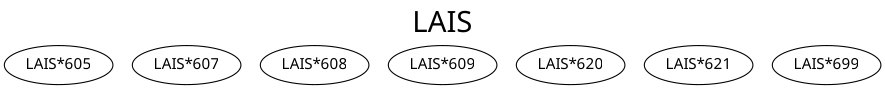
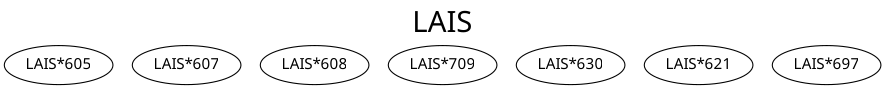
node "LAIS*609": label "LAIS*609" -> "LAIS*709"
node "LAIS*620": label "LAIS*620" -> "LAIS*630"
node "LAIS*699": label "LAIS*699" -> "LAIS*697"
